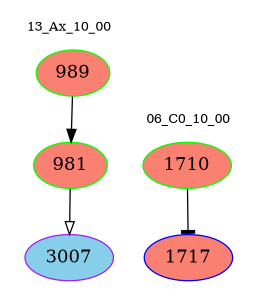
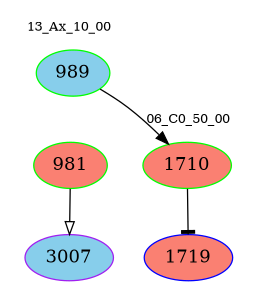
node "989": fillcolor salmon -> skyblue
edge "989" -> "981": now "989" -> "1710"
cluster "06_C0_10_00": label "06_C0_10_00" -> "06_C0_50_00"
node "1717": label "1717" -> "1719"
